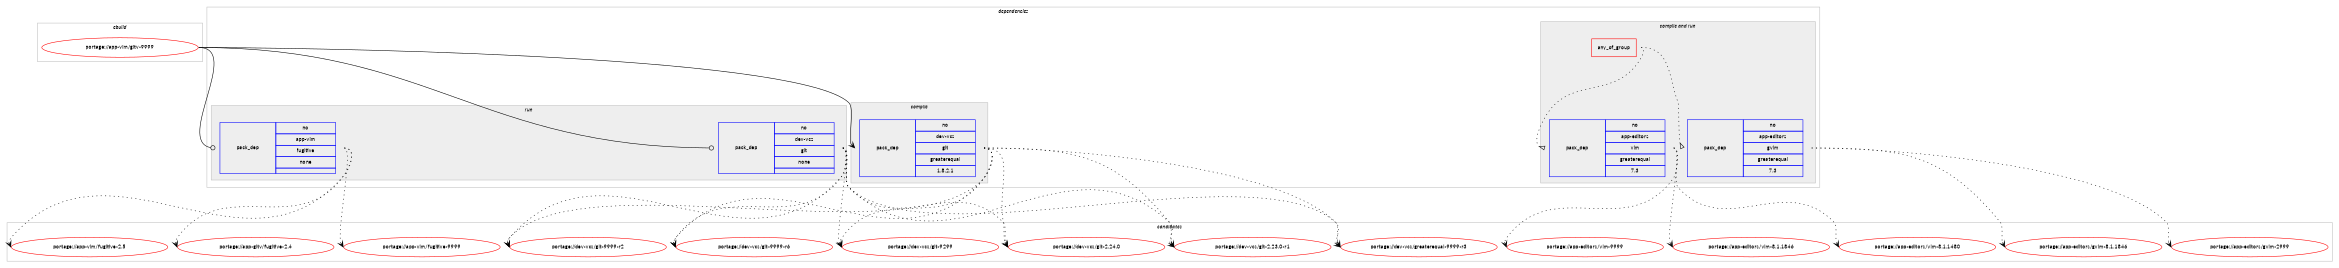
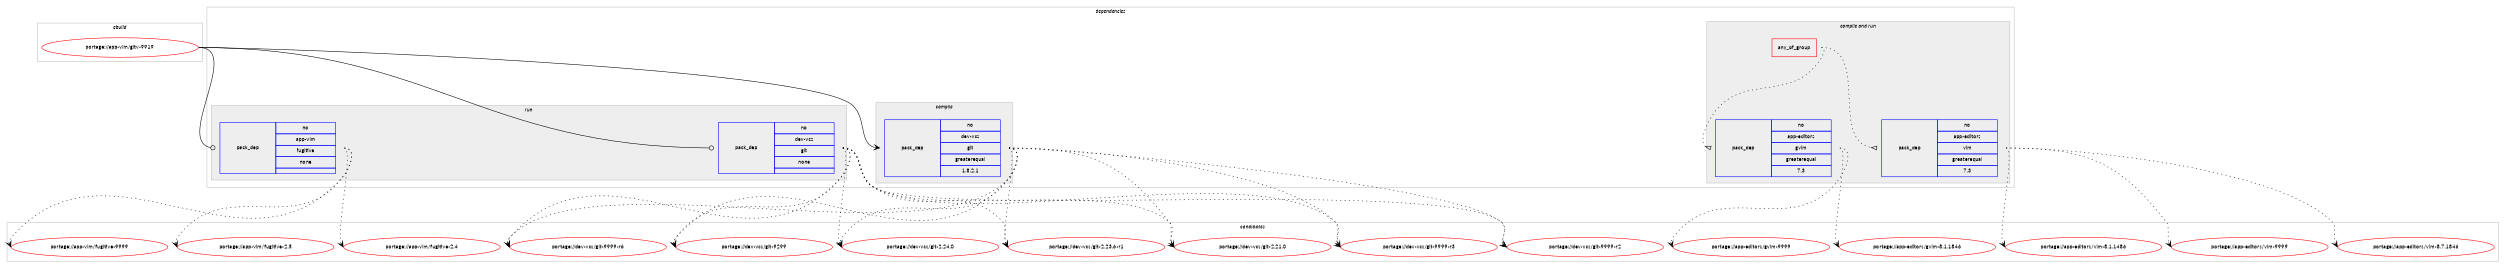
node "portage://app-vim/gitv-9999": label "portage://app-vim/gitv-9999" -> "portage://app-vim/gitv-9919"
node "portage://app-gitv/fugitive-2.4": label "portage://app-gitv/fugitive-2.4" -> "portage://app-vim/fugitive-2.4"
node "portage://dev-vcs/git-2.21.0": added
node "portage://dev-vcs/git-2.23.0-r1": label "portage://dev-vcs/git-2.23.0-r1" -> "portage://dev-vcs/git-2.23.6-r1"
node "portage://dev-vcs/greaterequal-9999-r3": label "portage://dev-vcs/greaterequal-9999-r3" -> "portage://dev-vcs/git-9999-r3"
node "portage://app-editors/vim-8.1.1846": label "portage://app-editors/vim-8.1.1846" -> "portage://app-editors/vim-8.7.1846"
node "portage://app-editors/vim-8.1.1480": label "portage://app-editors/vim-8.1.1480" -> "portage://app-editors/vim-8.1.1486"
node "portage://app-editors/gvim-2999": label "portage://app-editors/gvim-2999" -> "portage://app-editors/gvim-9999"
